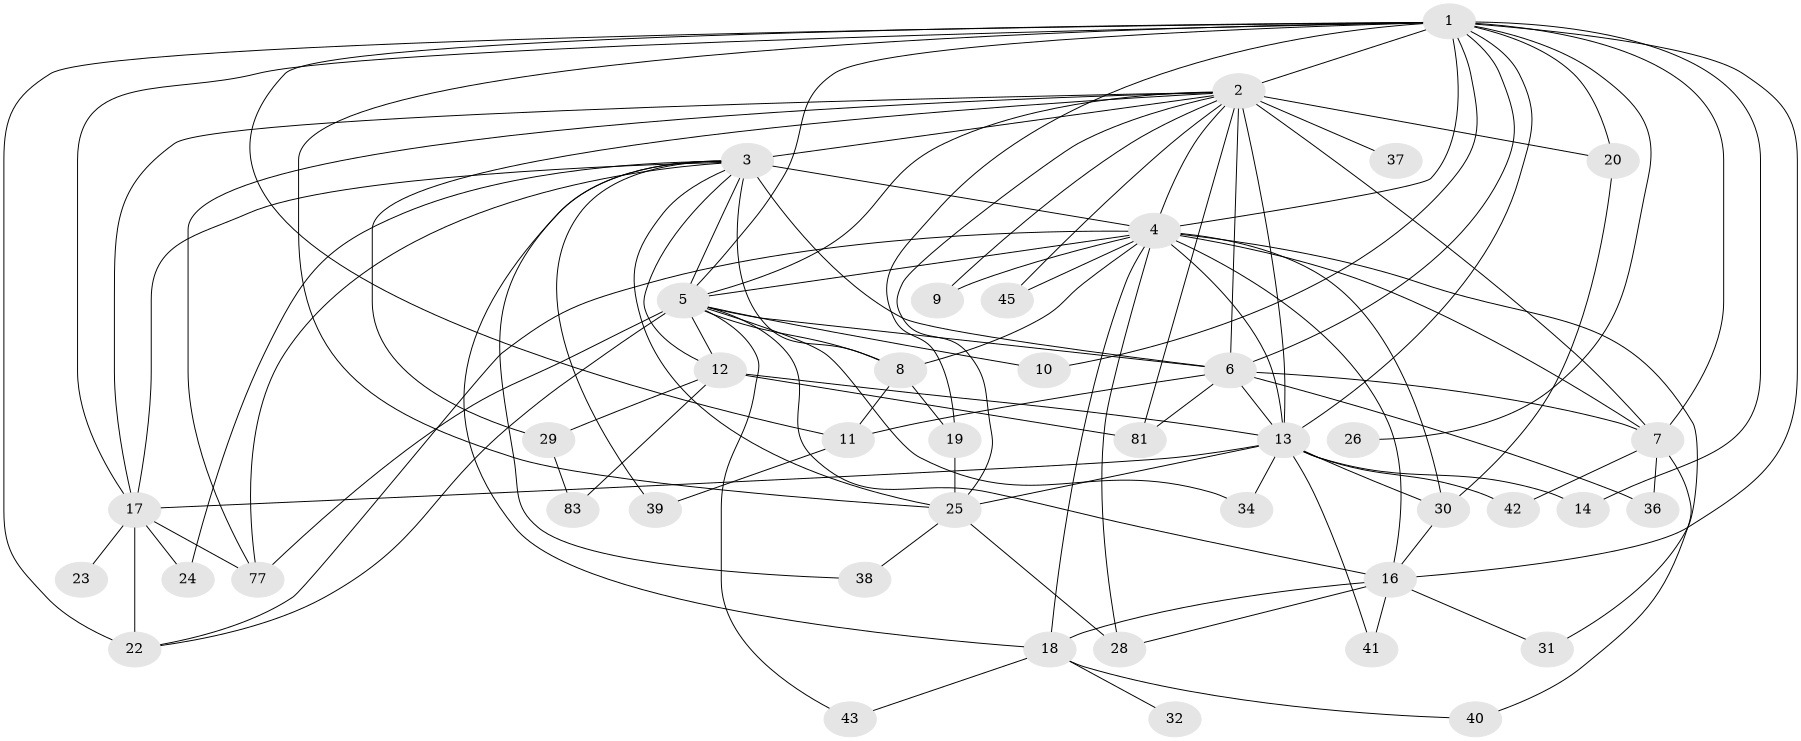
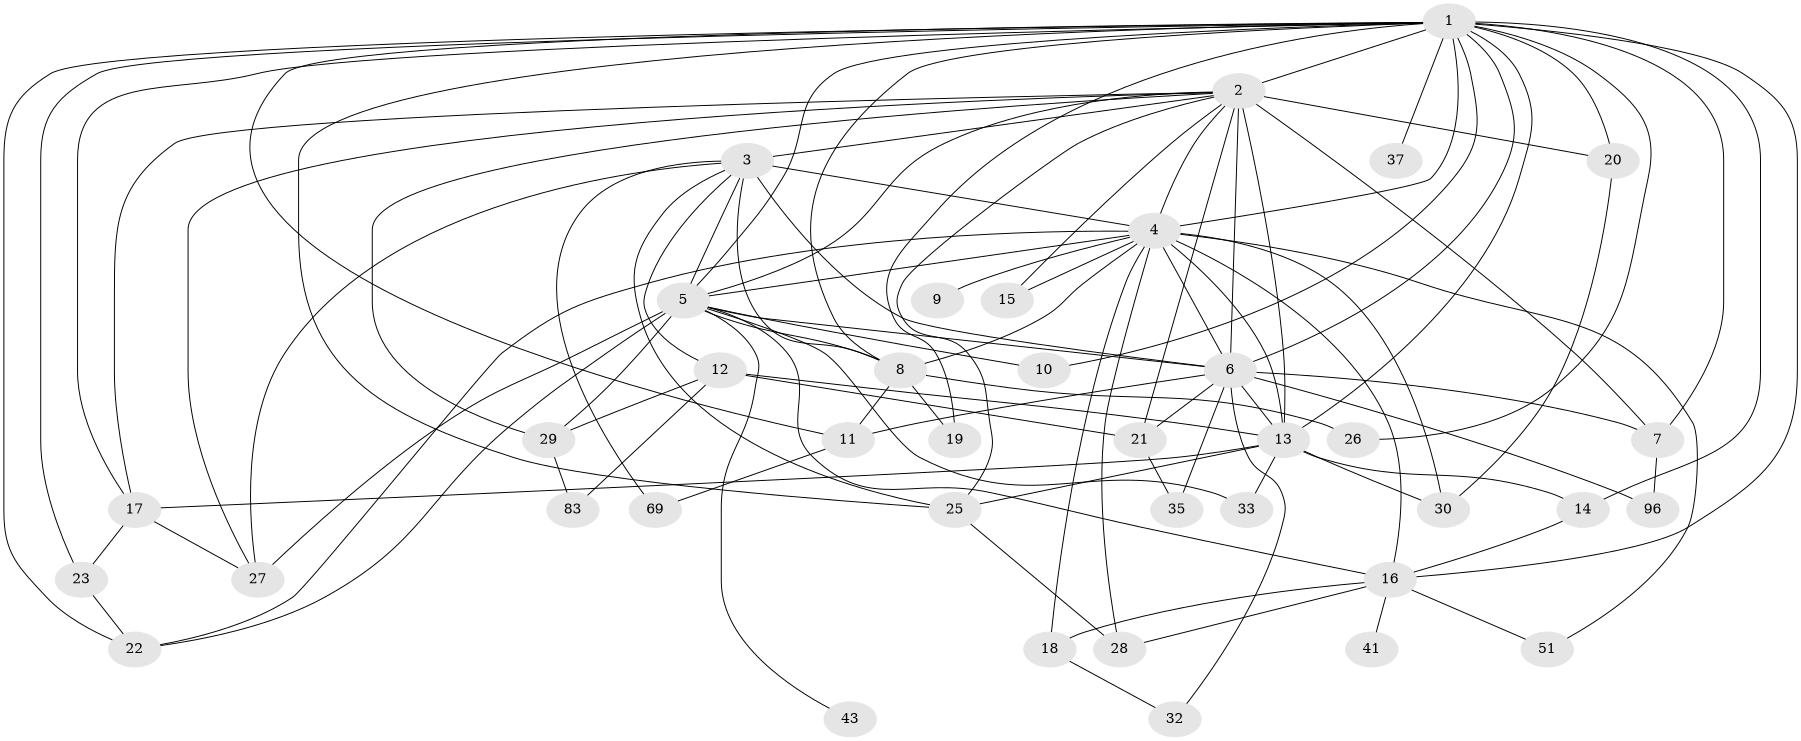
edge "1" -- "8": added
edge "1" -- "23": added
edge "2" -- "37": now "1" -- "37"
edge "2" -- "9": removed
edge "3" -- "17": removed
node "45": label "45" -> "15"
edge "4" -- "7": now "4" -- "6"
edge "5" -- "12": now "5" -- "29"
edge "8" -- "26": added
node "81": label "81" -> "21"
edge "19" -- "25": removed
node "39": label "39" -> "69"
node "35": added
node "34": label "34" -> "33"
node "42": removed
node "36": label "36" -> "96"
edge "3" -- "18": removed
edge "13" -- "41": removed
edge "30" -- "16": now "14" -- "16"
edge "6" -- "32": added
edge "17" -- "22": now "23" -- "22"
node "24": removed
node "77": label "77" -> "27"
node "38": removed
node "31": label "31" -> "51"
edge "18" -- "43": removed
node "40": removed
